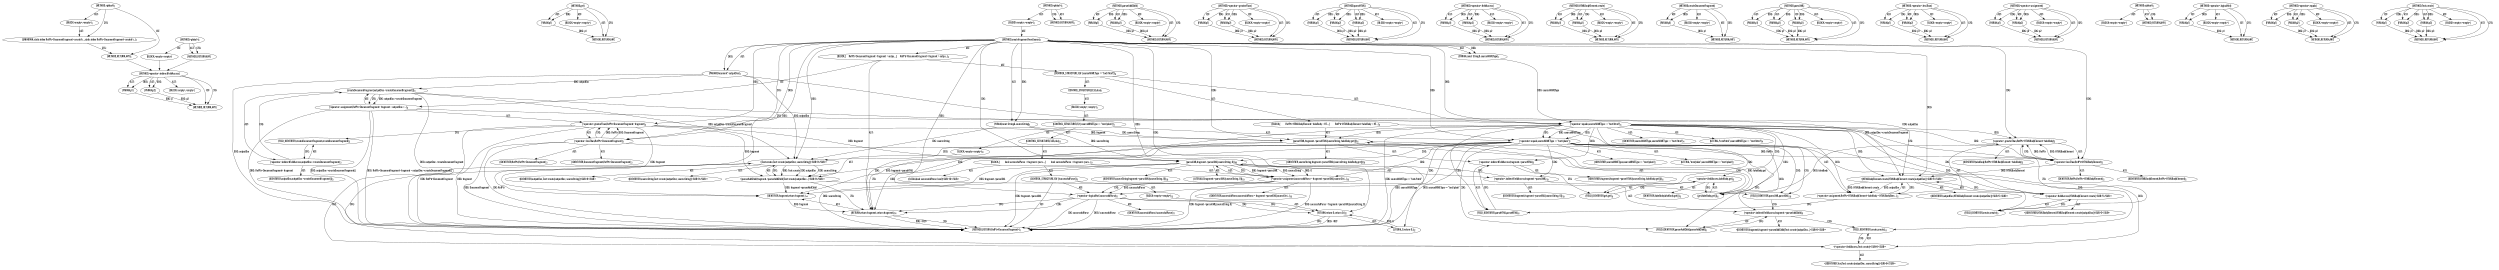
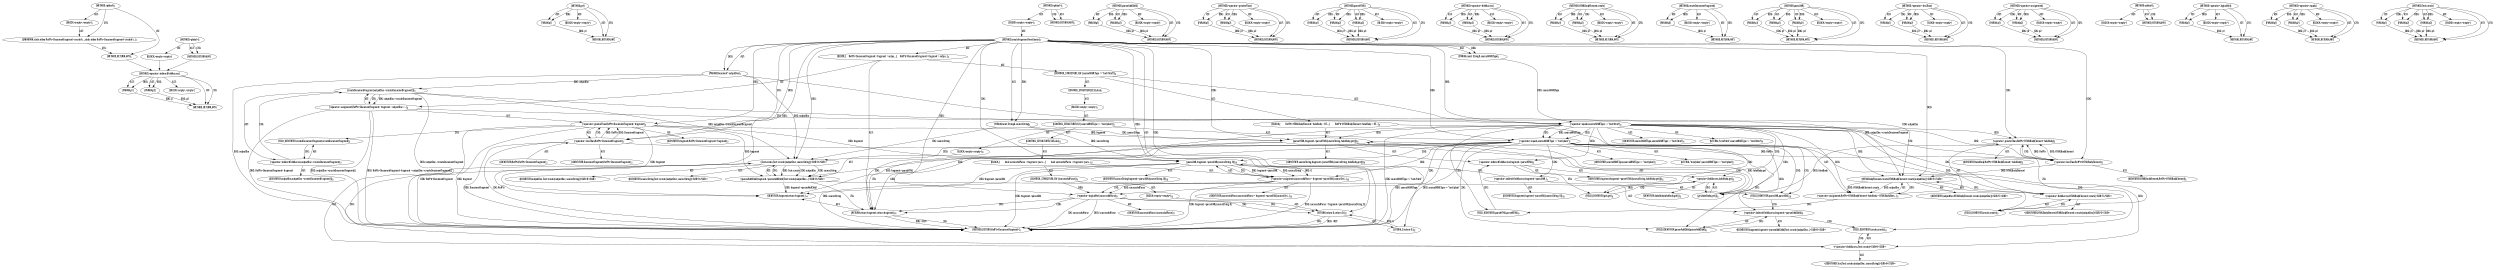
node "(IDENTIFIER,fragment,RefPtr<DocumentFragment> fragment)": added
edge "(<operator>.greaterThan,RefPtr<HTMLBodyElement> fakeBody)" -> "(<operator>.lessThan,RefPtr<HTMLBodyElement)": removed, label "AST:"
edge "(<operator>.lessThan,RefPtr<DocumentFragment)" -> "(IDENTIFIER,RefPtr,RefPtr<DocumentFragment)": reversed
node "(parseXML,fragment->parseXML(sourceString, 0))": text "90" -> "10"
edge "(parseXML,fragment->parseXML(sourceString, 0))" -> "(<operator>.indirectFieldAccess,fragment->parseXML)": removed, label "AST:"
node "<(LOCAL,bool successfulParse: bool)<SUB>10</SUB>>": removed
node "(LITERAL,0,fragment->parseXML(sourceString, 0))": removed
node "(<operator>.indirectFieldAccess,fragment->parseXML)": text "10" -> "15"
node "(IDENTIFIER,RefPtr,RefPtr<HTMLBodyElement)": removed
edge "(<operator>.indirectFieldAccess,fragment->parseHTML)" -> "(FIELD_IDENTIFIER,parseHTML,parseHTML)": now "(<operator>.indirectFieldAccess,fragment->parseHTML)" -> "(<operator>.fieldAccess,fakeBody.get)"
edge "(CONTROL_STRUCTURE,IF,if (!successfulParse))" -> "(<operator>.logicalNot,!successfulParse)": label "AST: " -> "DDG: "
edge "(<operator>.fieldAccess,fakeBody.get)" -> "(FIELD_IDENTIFIER,get,get)": label "AST: " -> "DDG: "
edge "(CONTROL_STRUCTURE,IF,if (!successfulParse))" -> "(METHOD_RETURN,RefPtr<DocumentFragment>)": now "(METHOD,createFragmentFromSource)" -> "(METHOD_RETURN,RefPtr<DocumentFragment>)"
edge "(IDENTIFIER,fragment,return fragment;)" -> "(RETURN,return fragment;,return fragment;)": removed, label "DDG: fragment"
